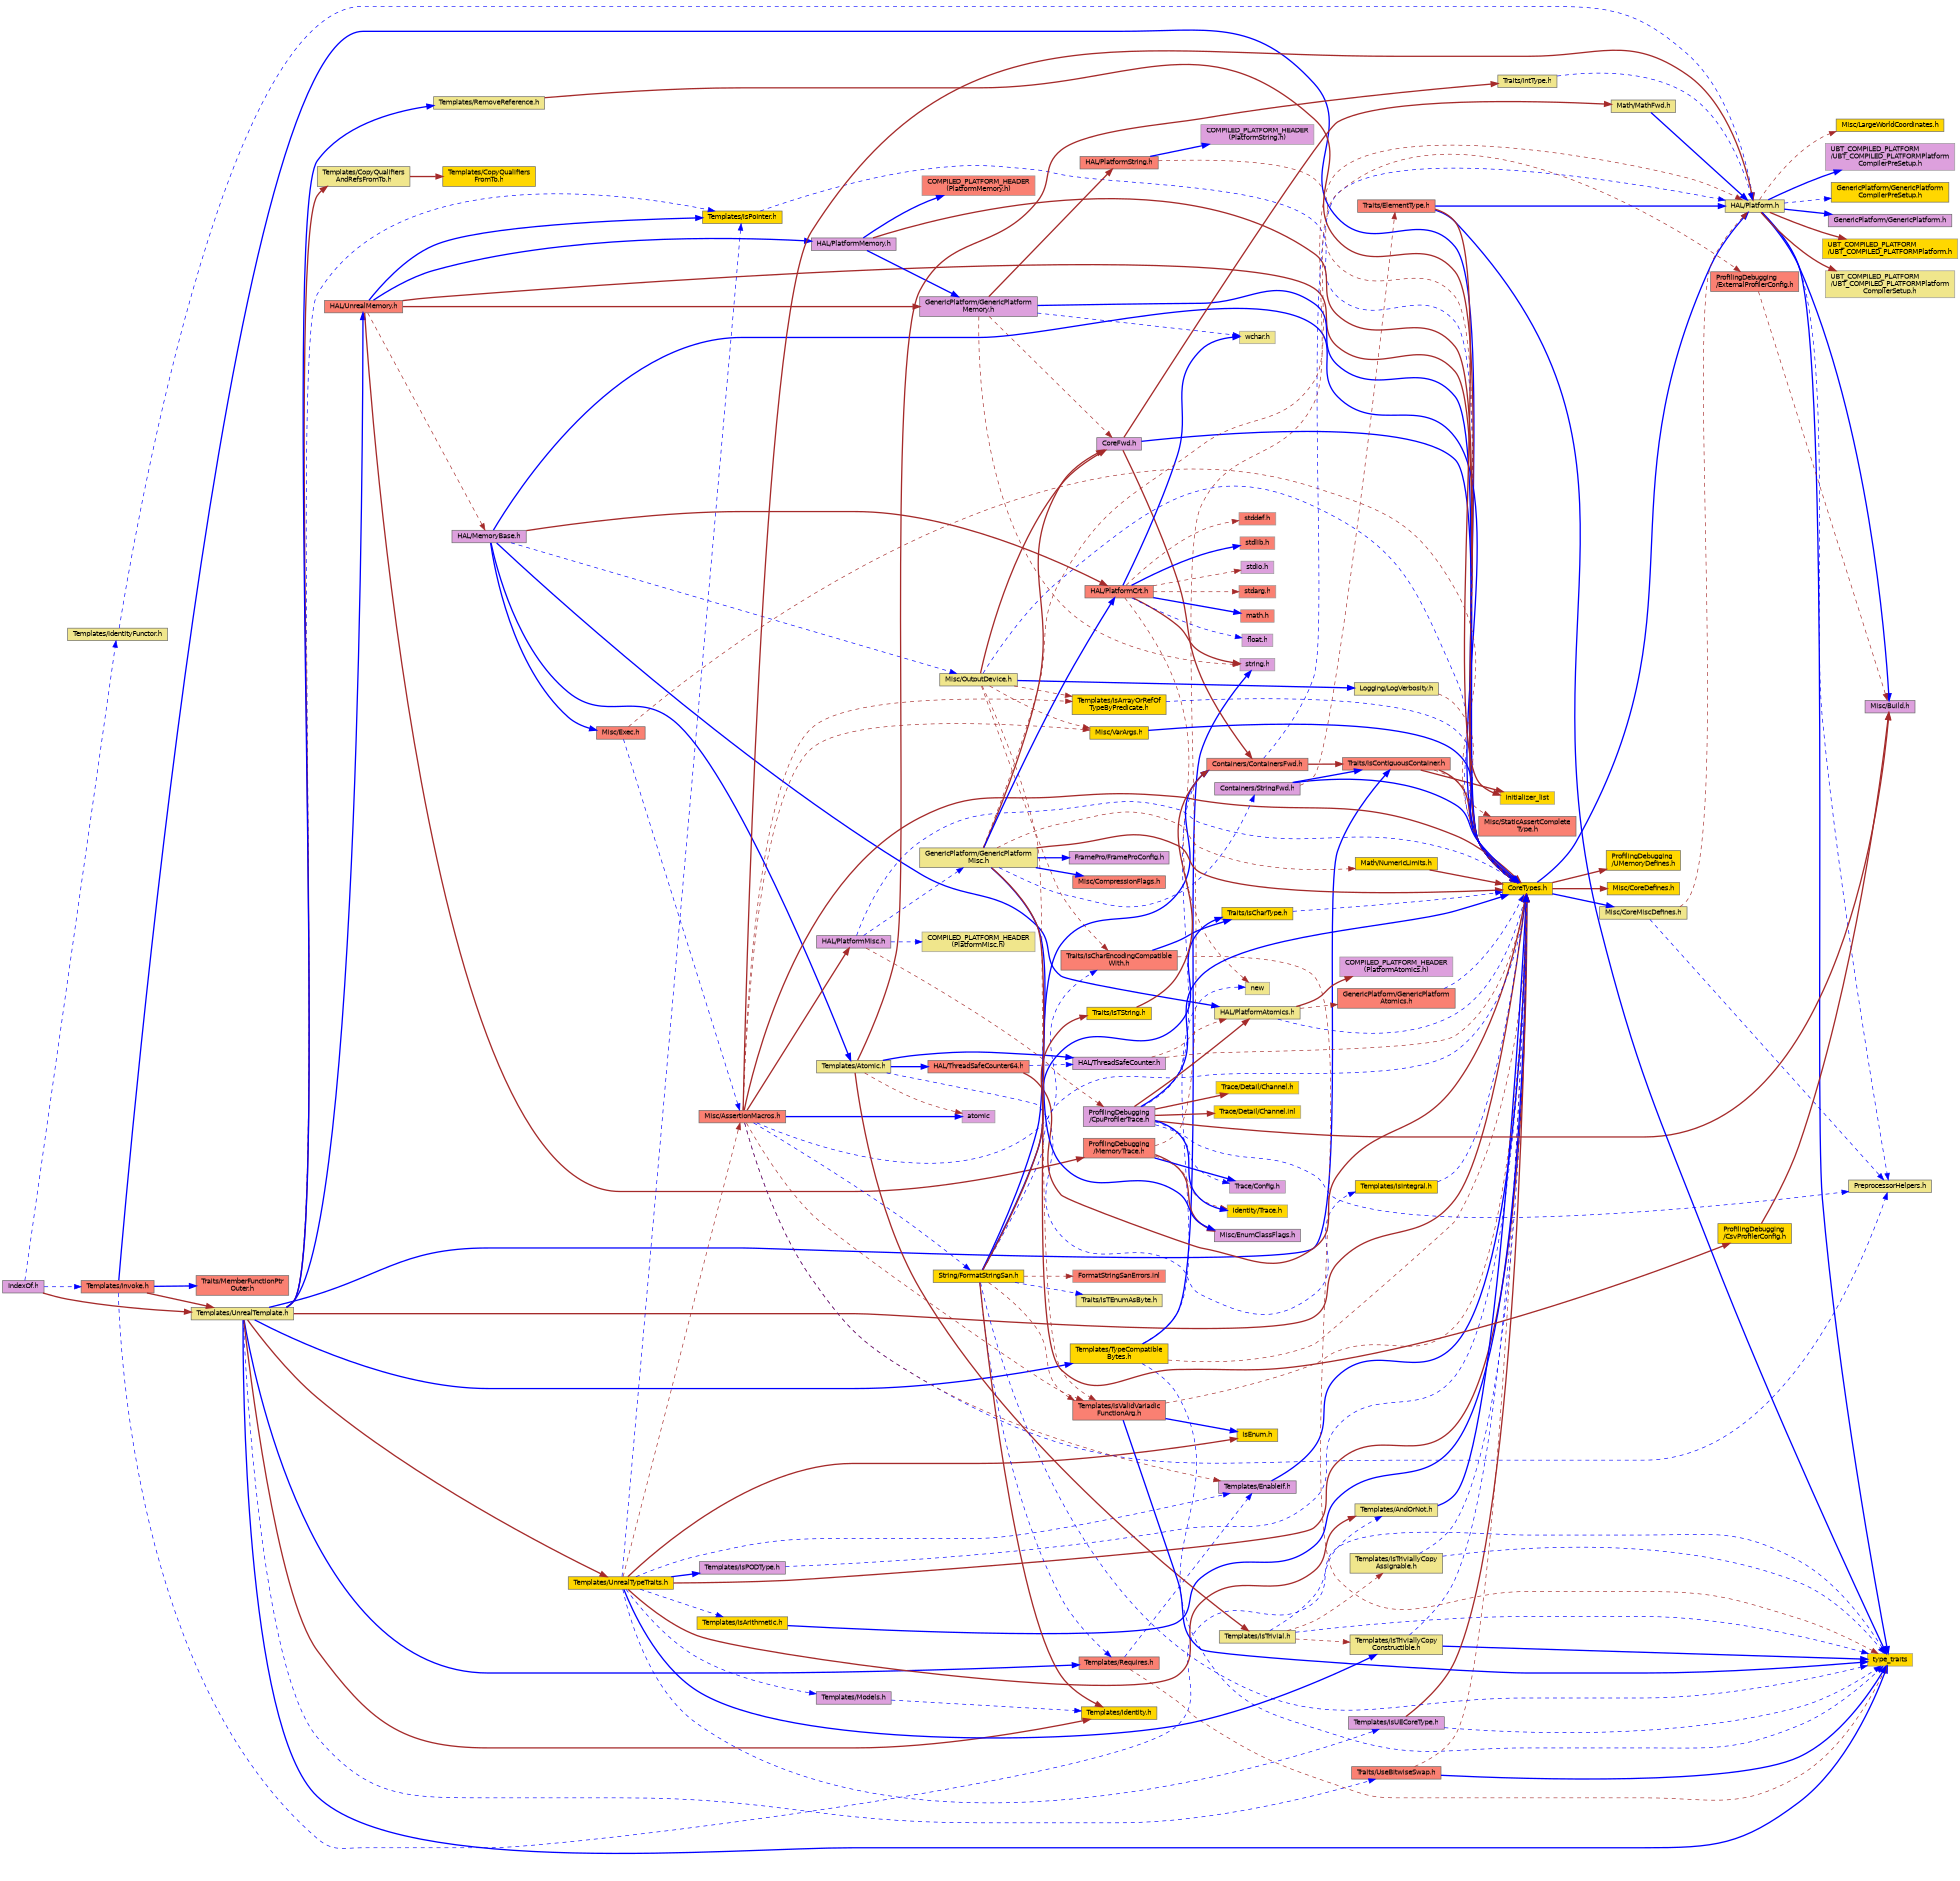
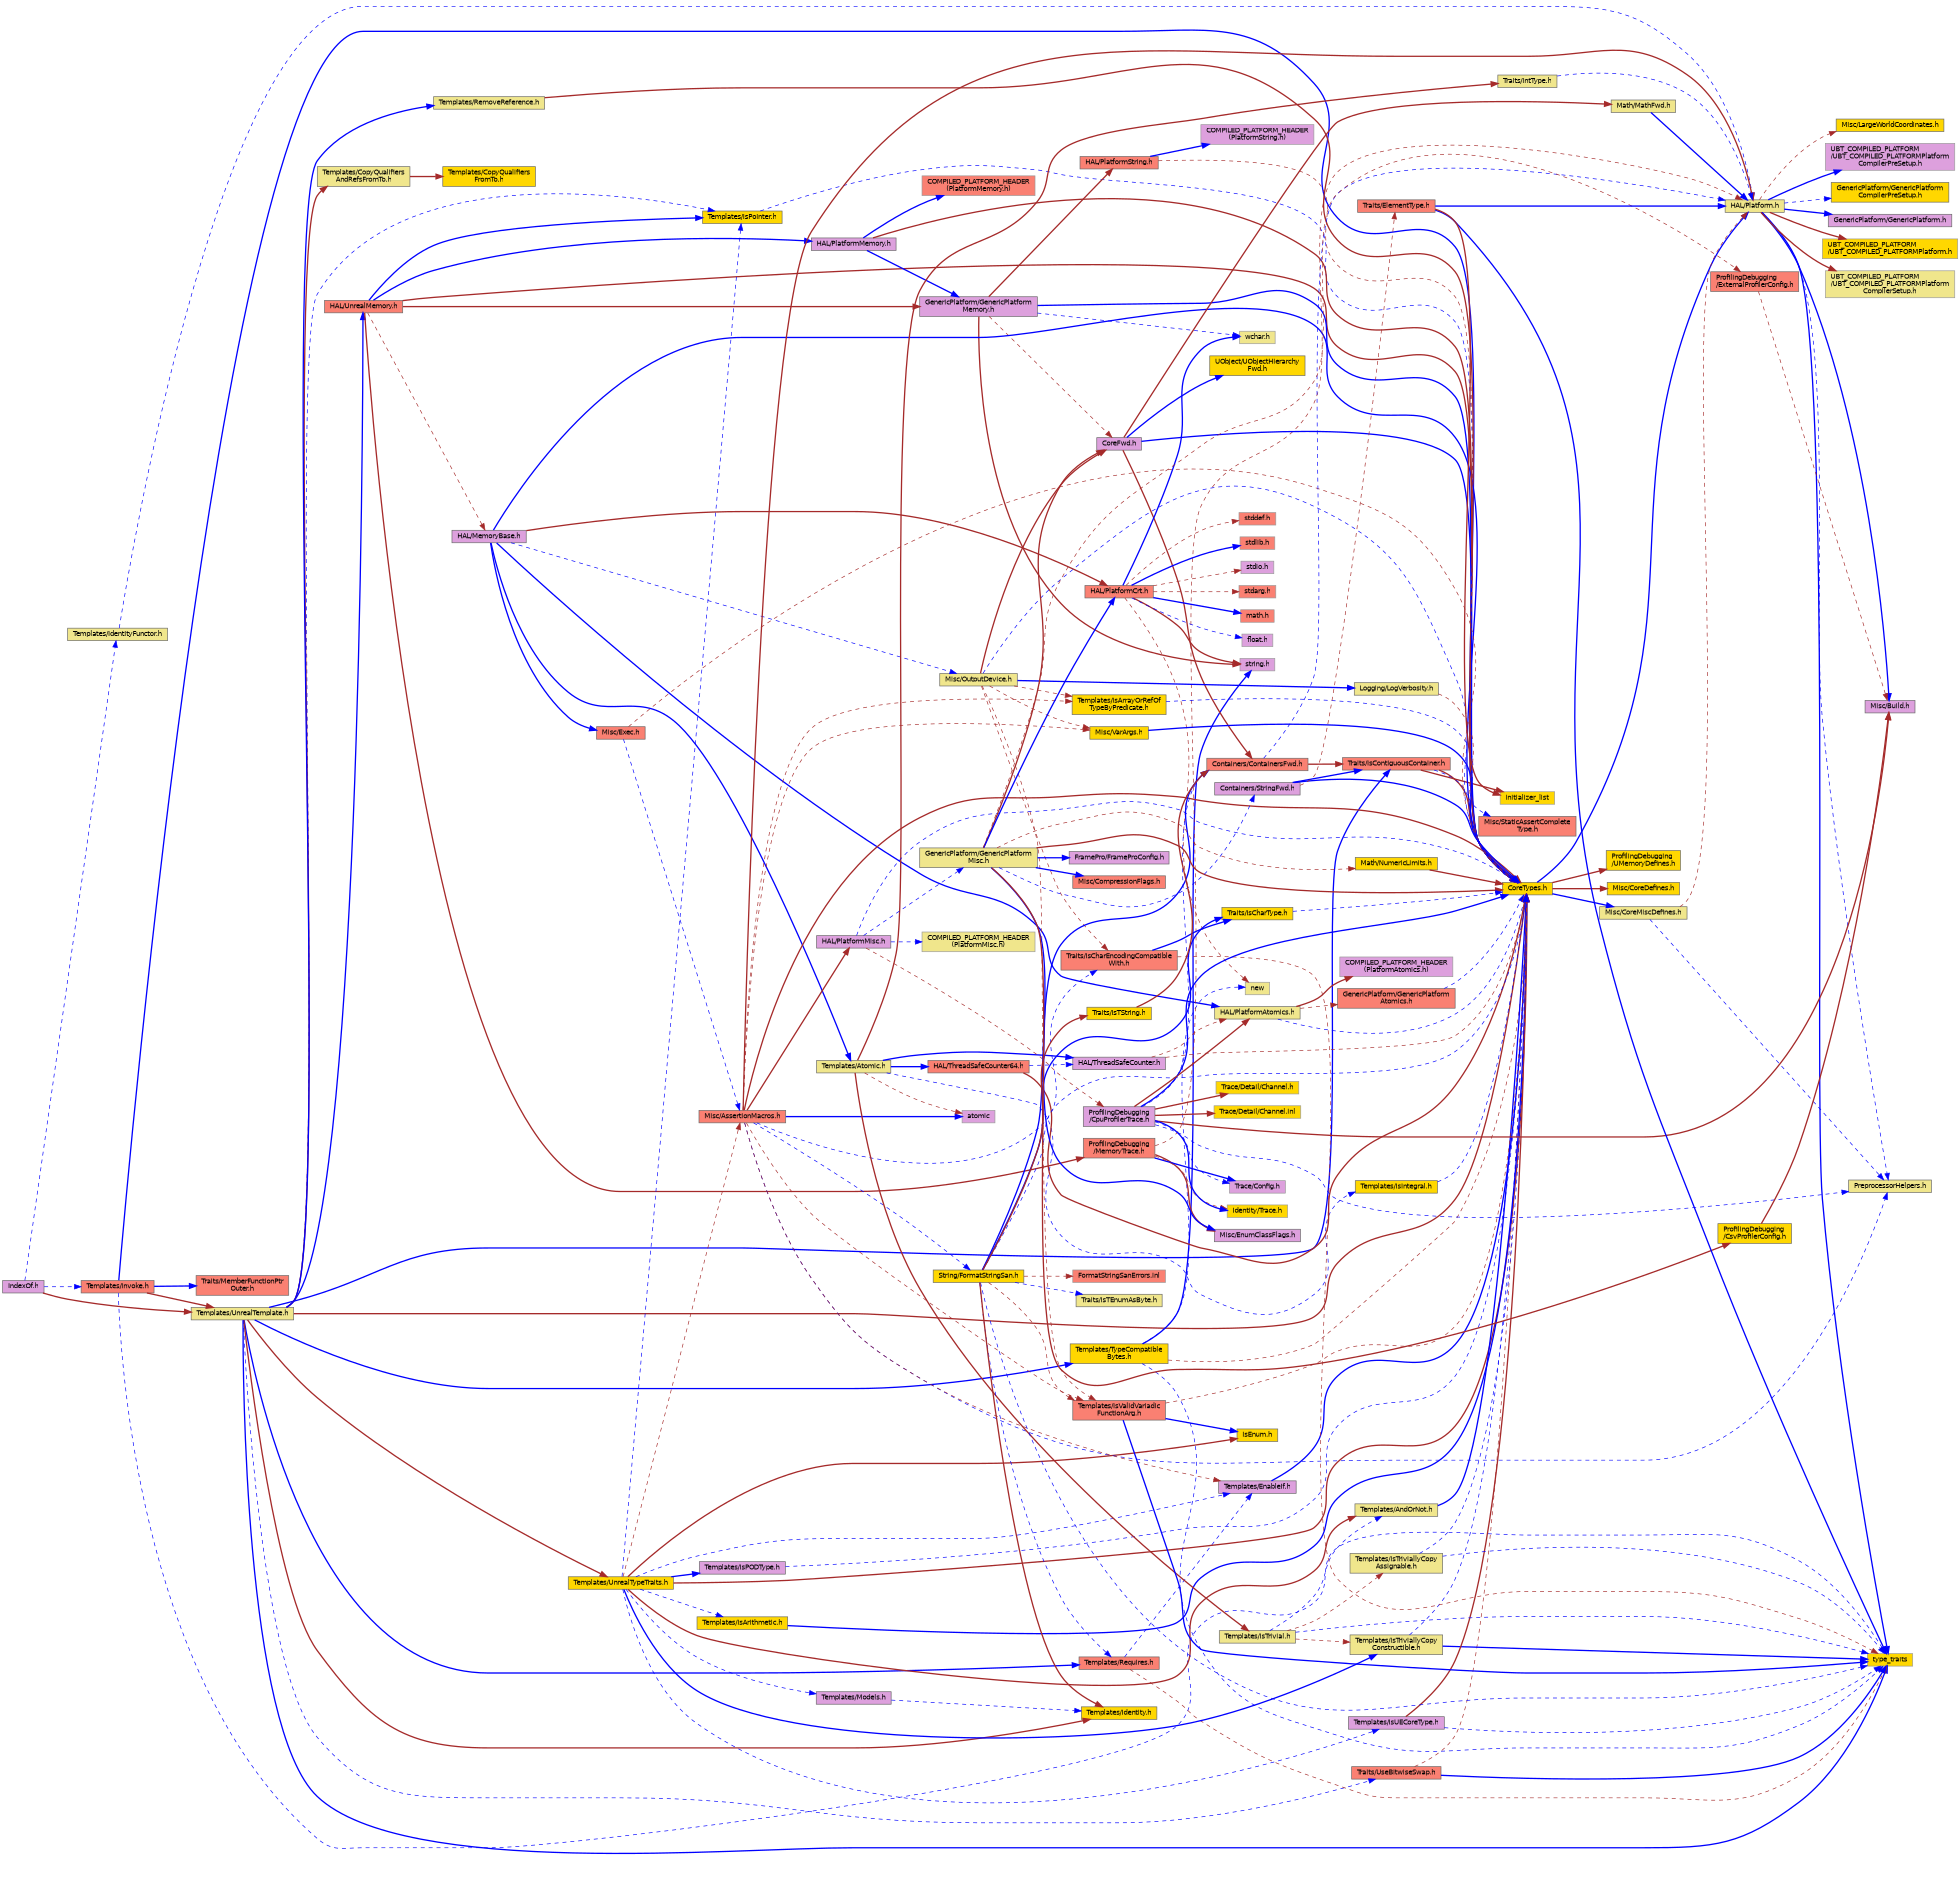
node "UObject/UObjectHierarchy Fwd.h": added
edge "GenericPlatform/GenericPlatform Memory.h" -> "string.h": style dashed -> bold
edge "Traits/IsContiguousContainer.h" -> "Misc/StaticAssertComplete Type.h": color brown -> blue
